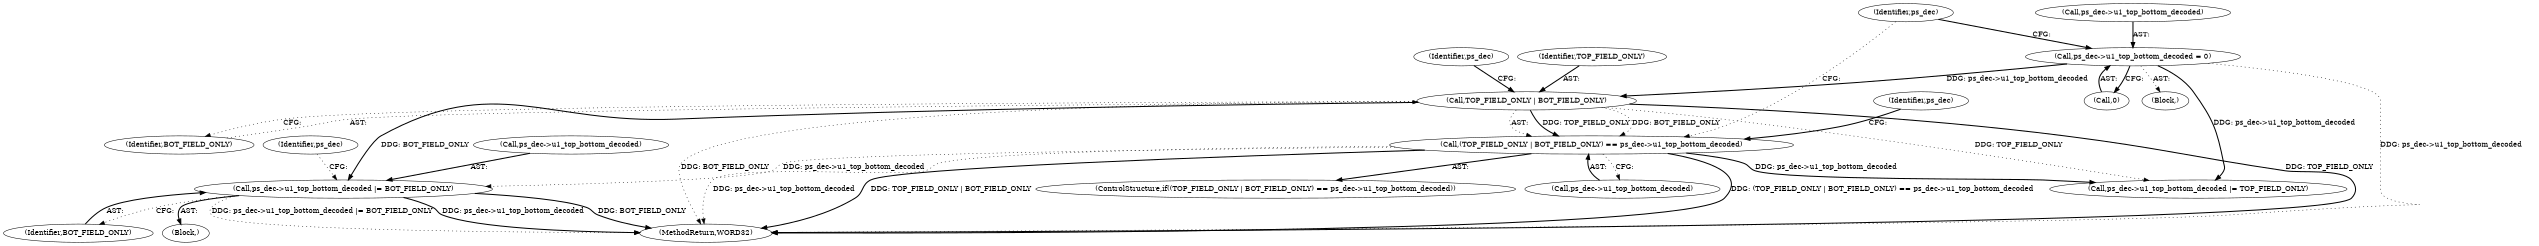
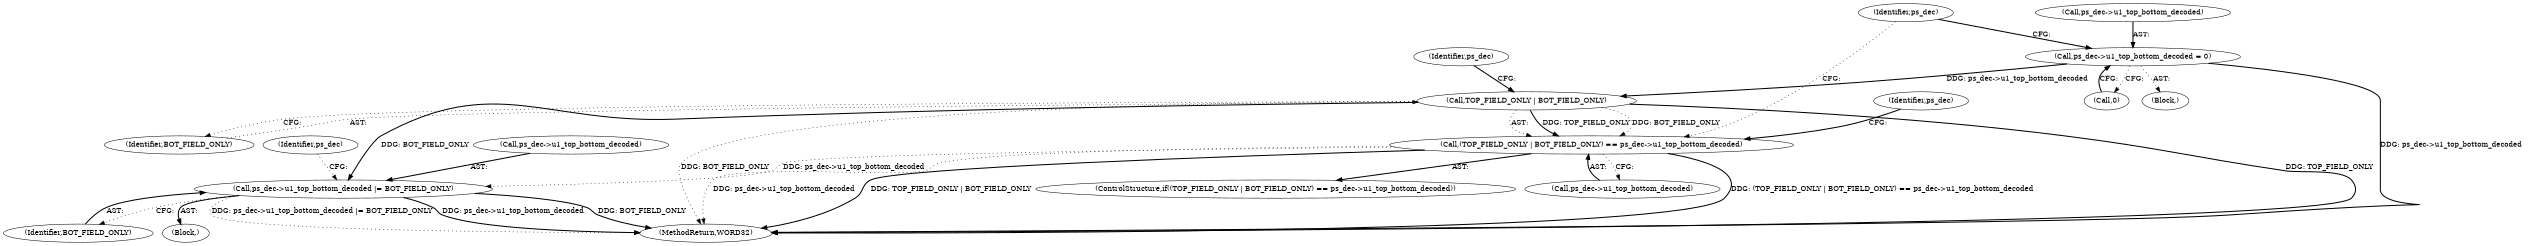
node "(Identifier,TOP_FIELD_ONLY)": removed
edge "(Call,ps_dec->u1_top_bottom_decoded = 0)" -> "(Call,0)": style bold -> dotted
edge "(Call,0)" -> "(Call,ps_dec->u1_top_bottom_decoded = 0)": label "AST: " -> "CFG: "
node "(Call,ps_dec->u1_top_bottom_decoded |= TOP_FIELD_ONLY)": removed
edge "(Call,ps_dec->u1_top_bottom_decoded = 0)" -> "(MethodReturn,WORD32)": style dotted -> bold
